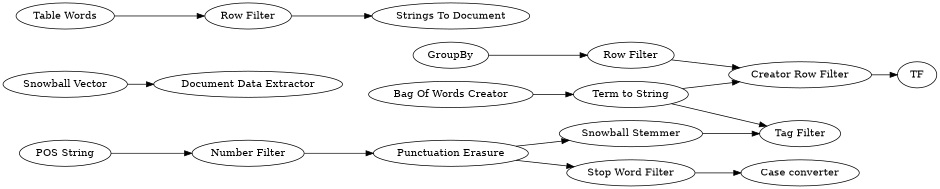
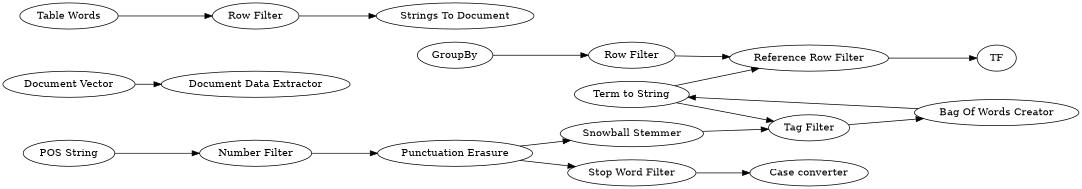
node "Creator Row Filter": label "Creator Row Filter" -> "Reference Row Filter"
node "Snowball Vector": label "Snowball Vector" -> "Document Vector"
edge "Tag Filter" -> "Bag Of Words Creator": added
